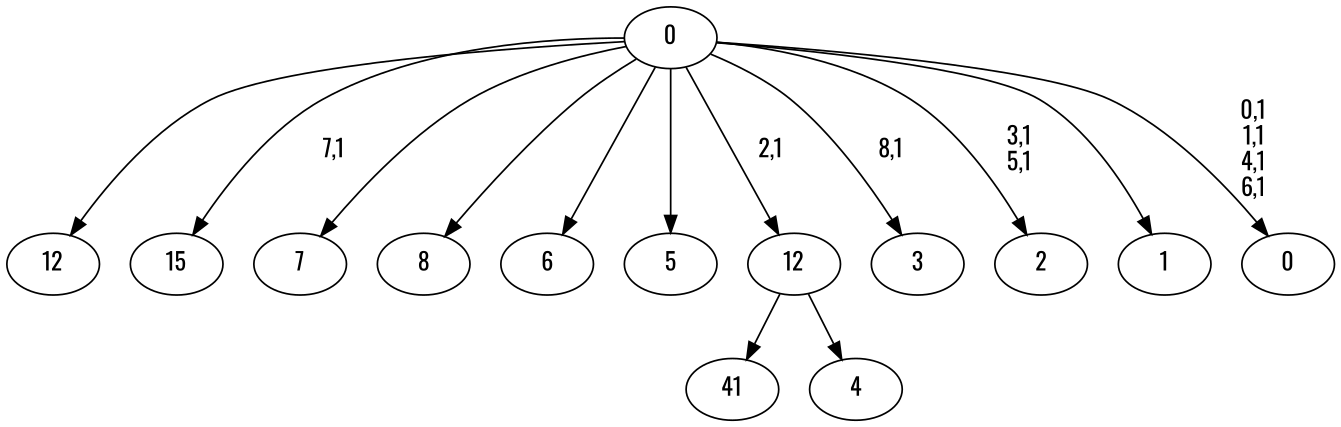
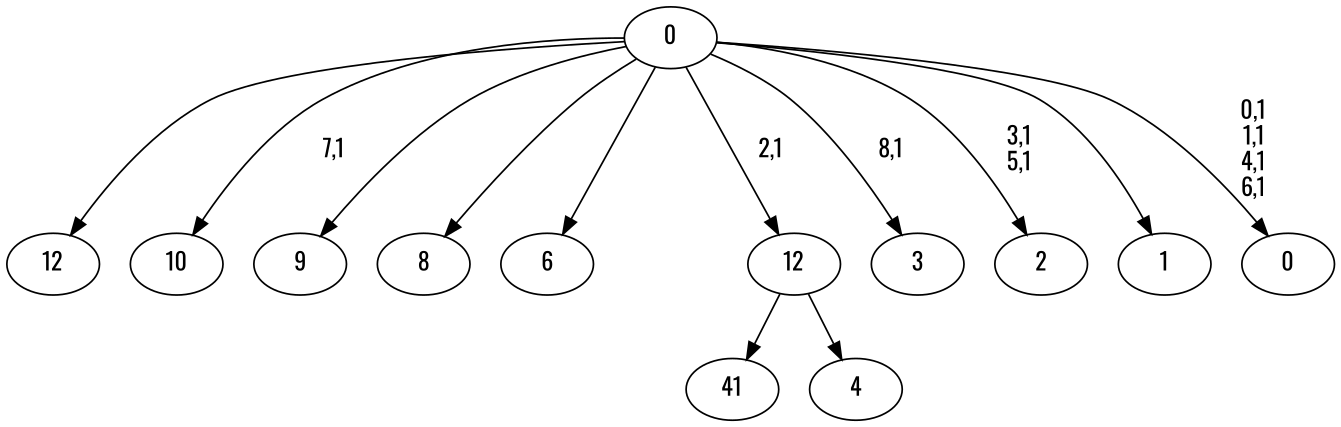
node "15": label "15" -> "10"
node "7": label "7" -> "9"
node "5": removed
